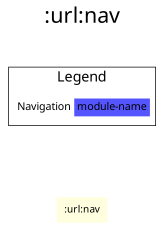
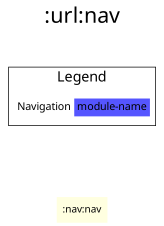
node ":url:nav": label ":url:nav" -> ":nav:nav"
